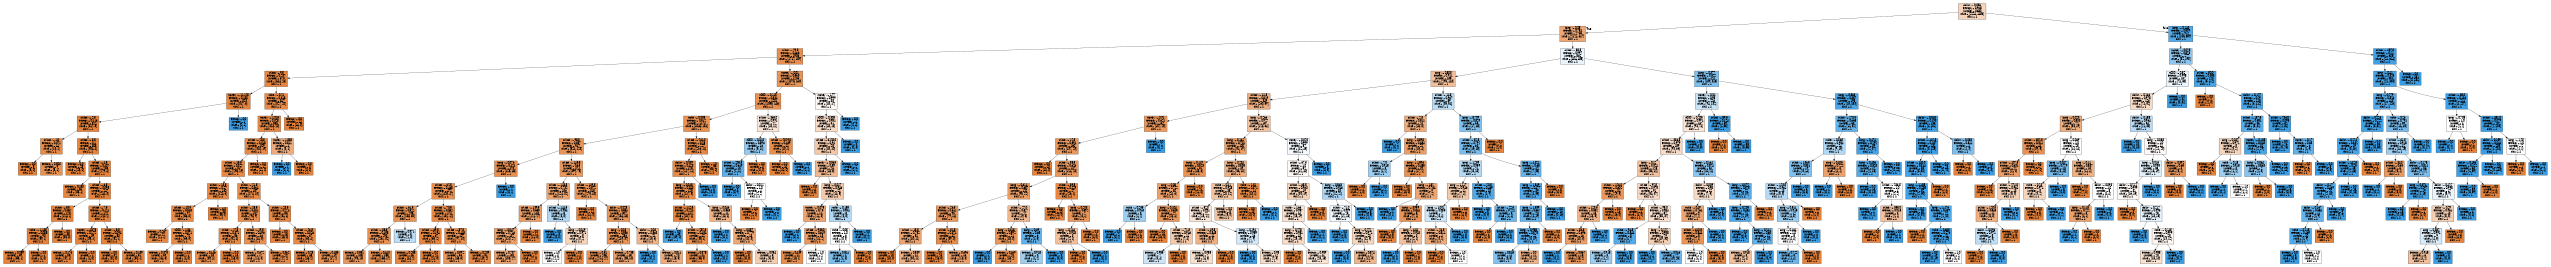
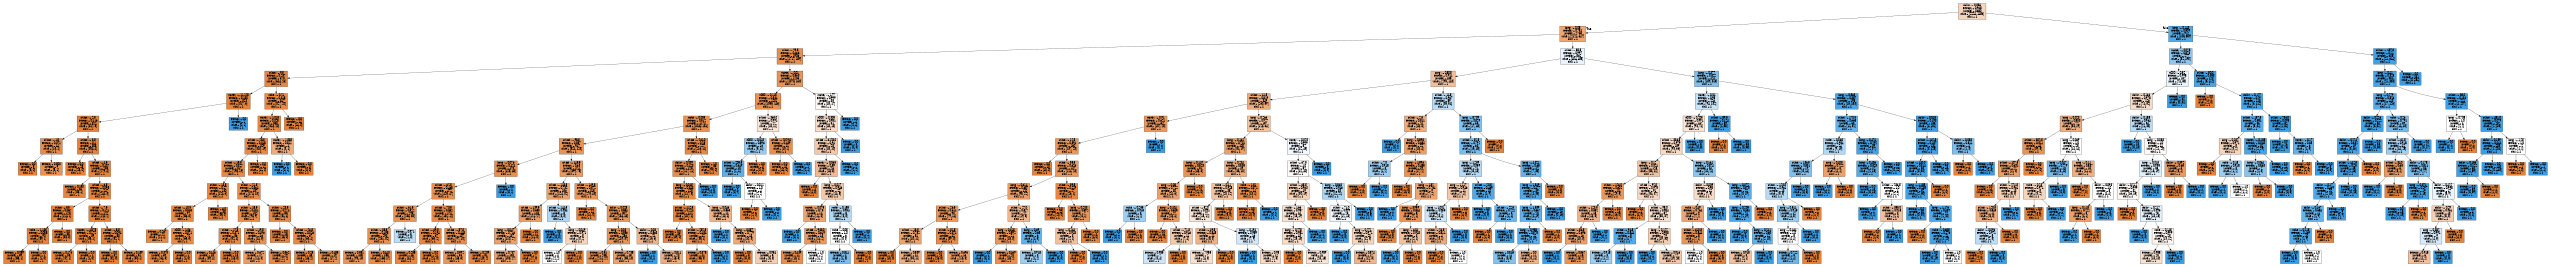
node "entropy = 0.0 samples = 8 value = [8, 0] class = 1": fillcolor #f3c3a0 -> #e58139
node "entropy = 0.0 samples = 69 value = [69, 0] class = 1": fillcolor #45a3e7 -> #e58139
node "entropy = 0.985 samples = 7 value = [4, 3] class = 1": label "entropy = 0.985 samples = 7 value = [4, 3] class = 1" -> "entropy = 7.985 samples = 7 value = [4, 3] class = 1"
node "entropy = 0.989 samples = 41 value = [23, 18] class = 1": label "entropy = 0.989 samples = 41 value = [23, 18] class = 1" -> "entropy = 0.989 make = 41 value = [23, 18] class = 1"
node "entropy = 0.946 samples = 77 value = [49, 28] class = 1": fillcolor #6ab6ec -> #f4c9aa
